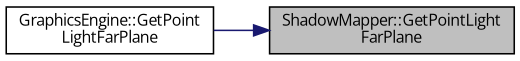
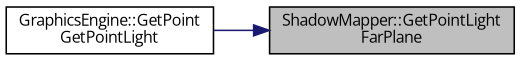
node "GraphicsEngine::GetPoint LightFarPlane": label "GraphicsEngine::GetPoint LightFarPlane" -> "GraphicsEngine::GetPoint GetPointLight"
